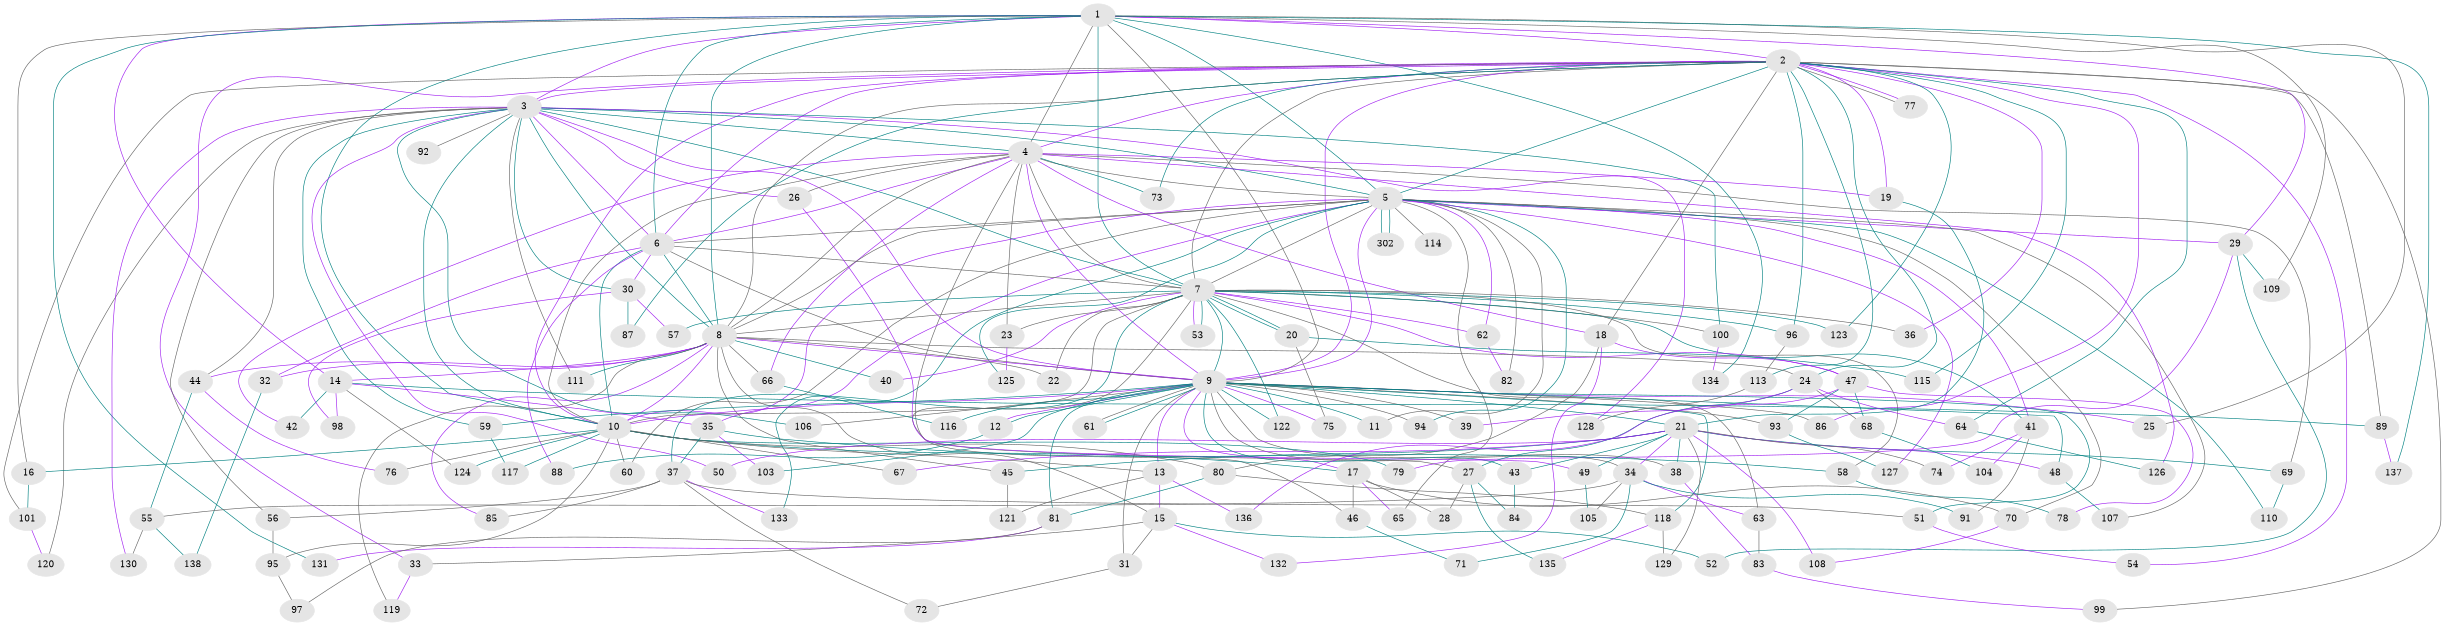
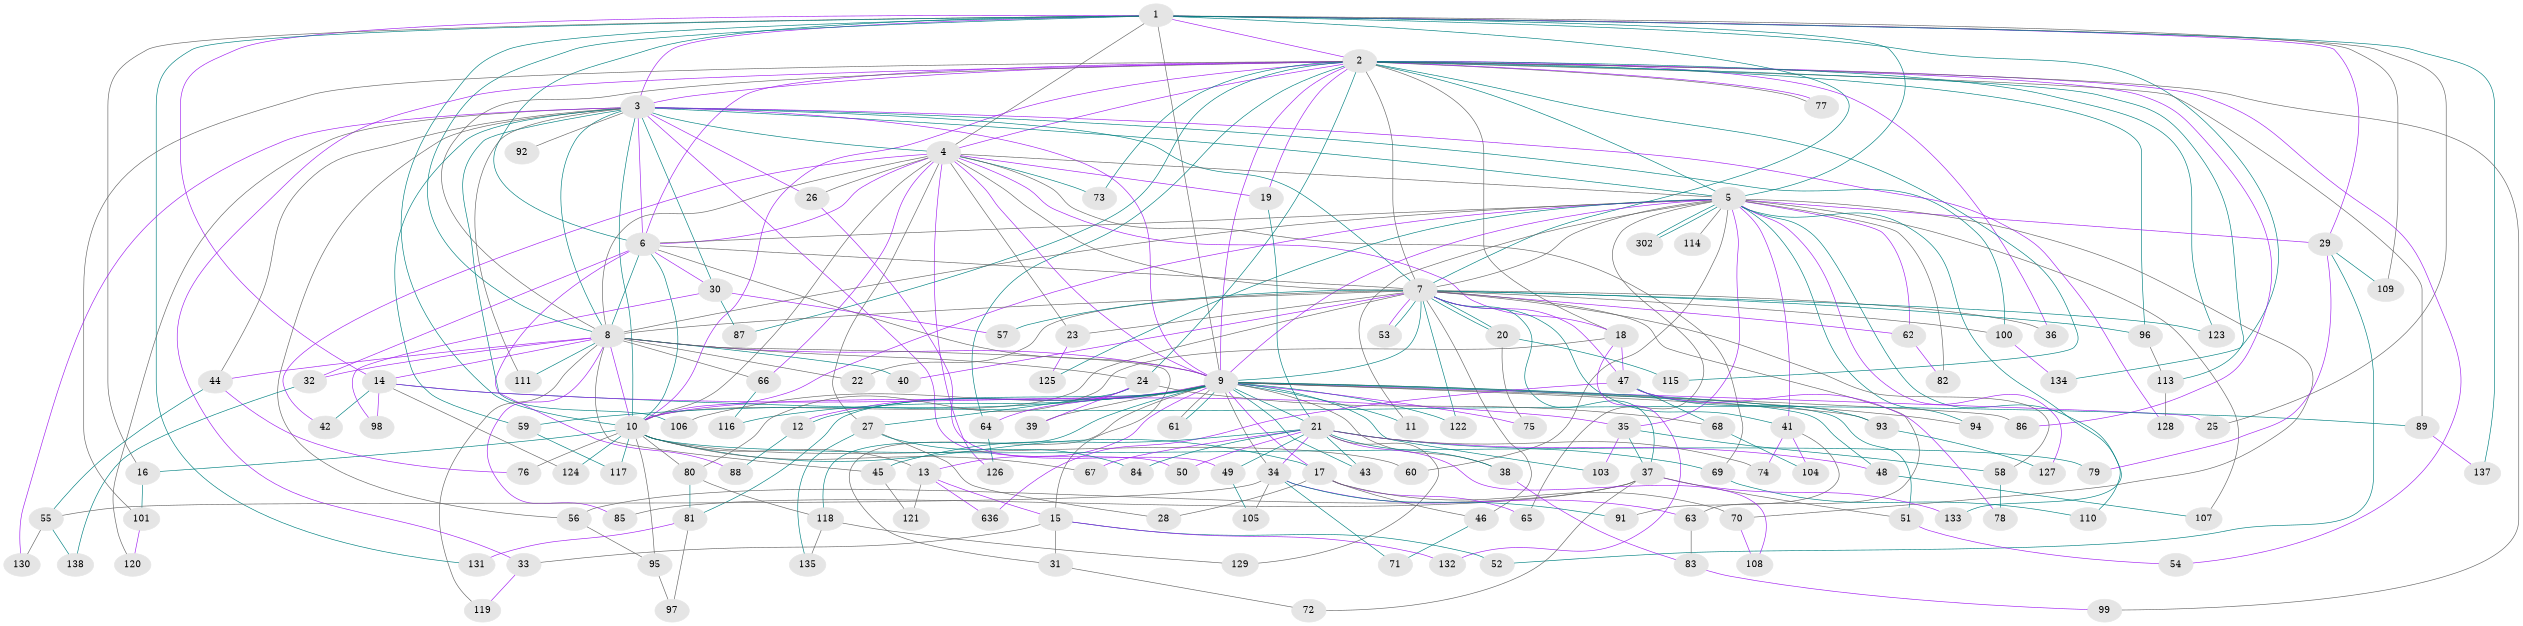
edge "43" -- "84": now "21" -- "84"
node "136": label "136" -> "636"
edge "118" -- "135": color purple -> gray40
